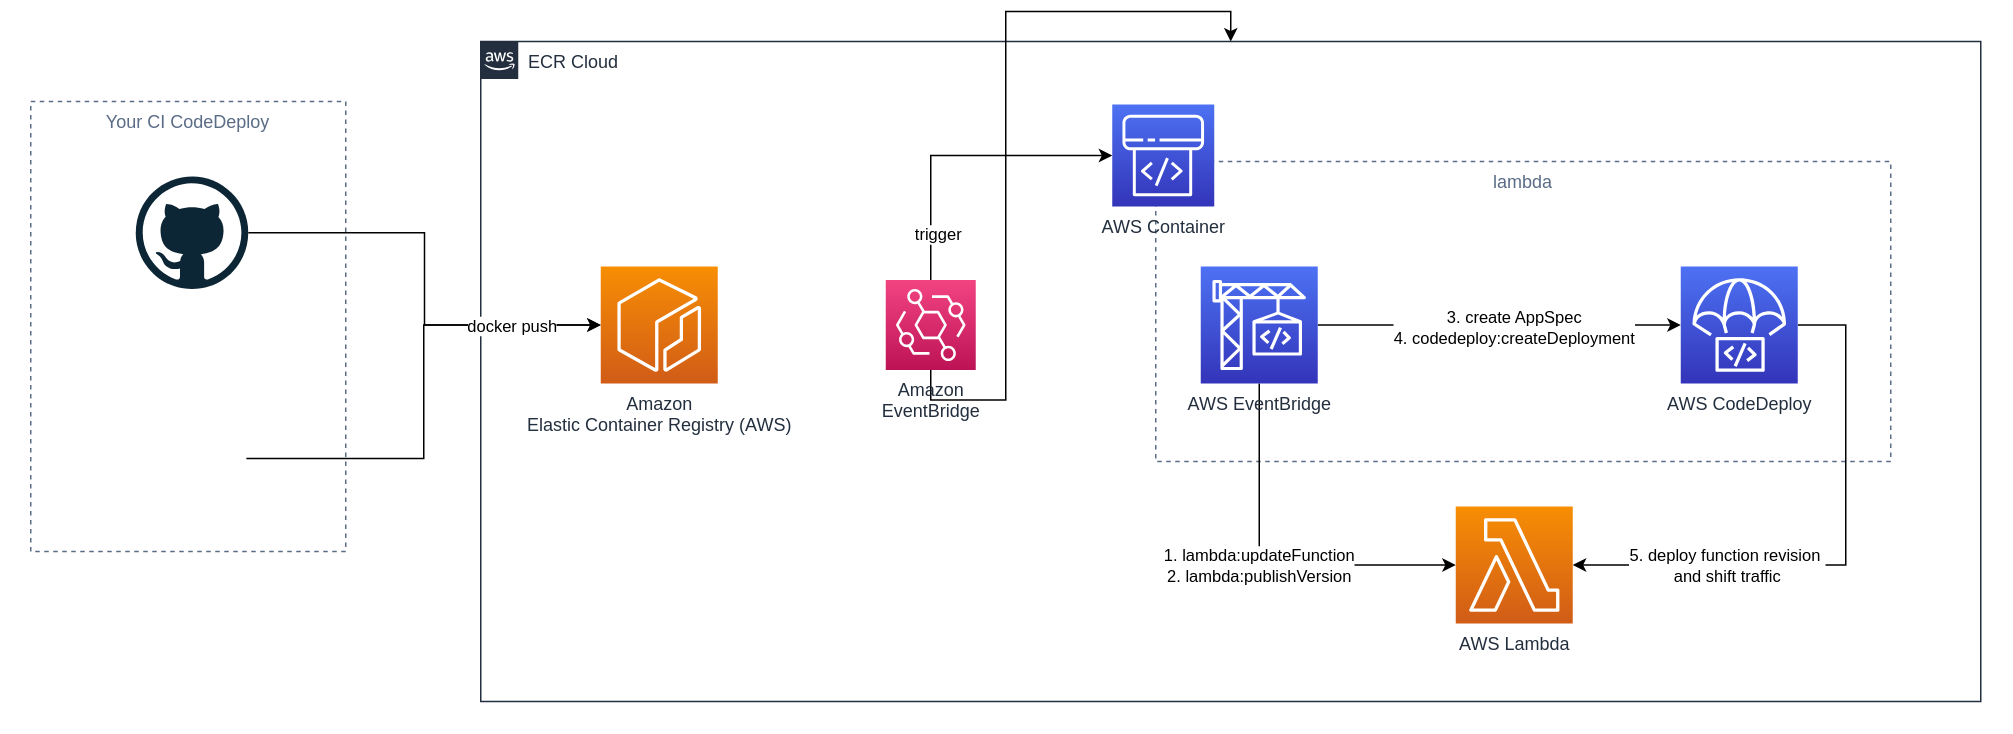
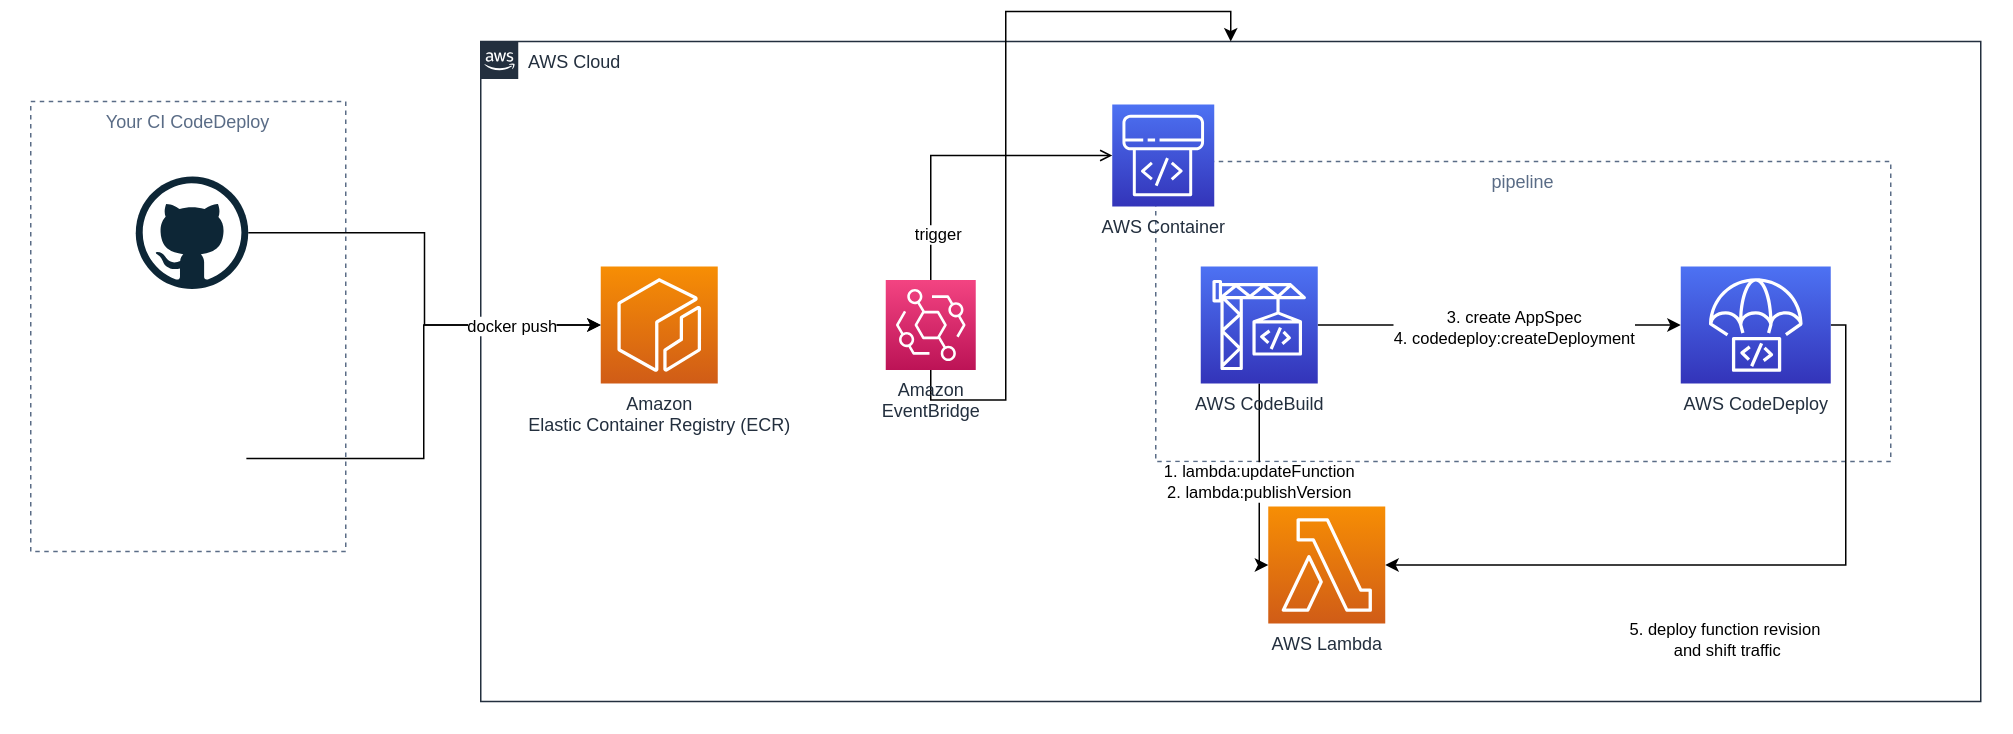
node "ECR Cloud": label "ECR Cloud" -> "AWS Cloud"
edge "Amazon EventBridge" -> "AWS Container": arrowhead classic -> open
node "lambda": label "lambda" -> "pipeline"
node "AWS CodeDeploy": size 117x117 -> 150x117
node "AWS EventBridge": label "AWS EventBridge" -> "AWS CodeBuild"
node "Amazon Elastic Container Registry (AWS)": label "Amazon Elastic Container Registry (AWS)" -> "Amazon Elastic Container Registry (ECR)"
node "AWS Lambda": moved (1514, 565) -> (1327, 565)
